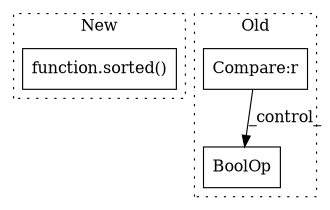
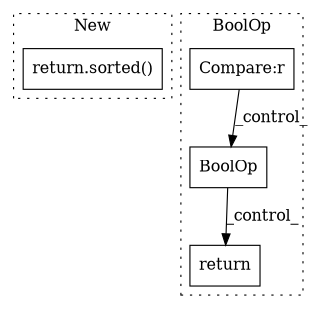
cluster "Old": label "Old" -> "BoolOp"
node "function.sorted()": label "function.sorted()" -> "return.sorted()"
node "return": added
